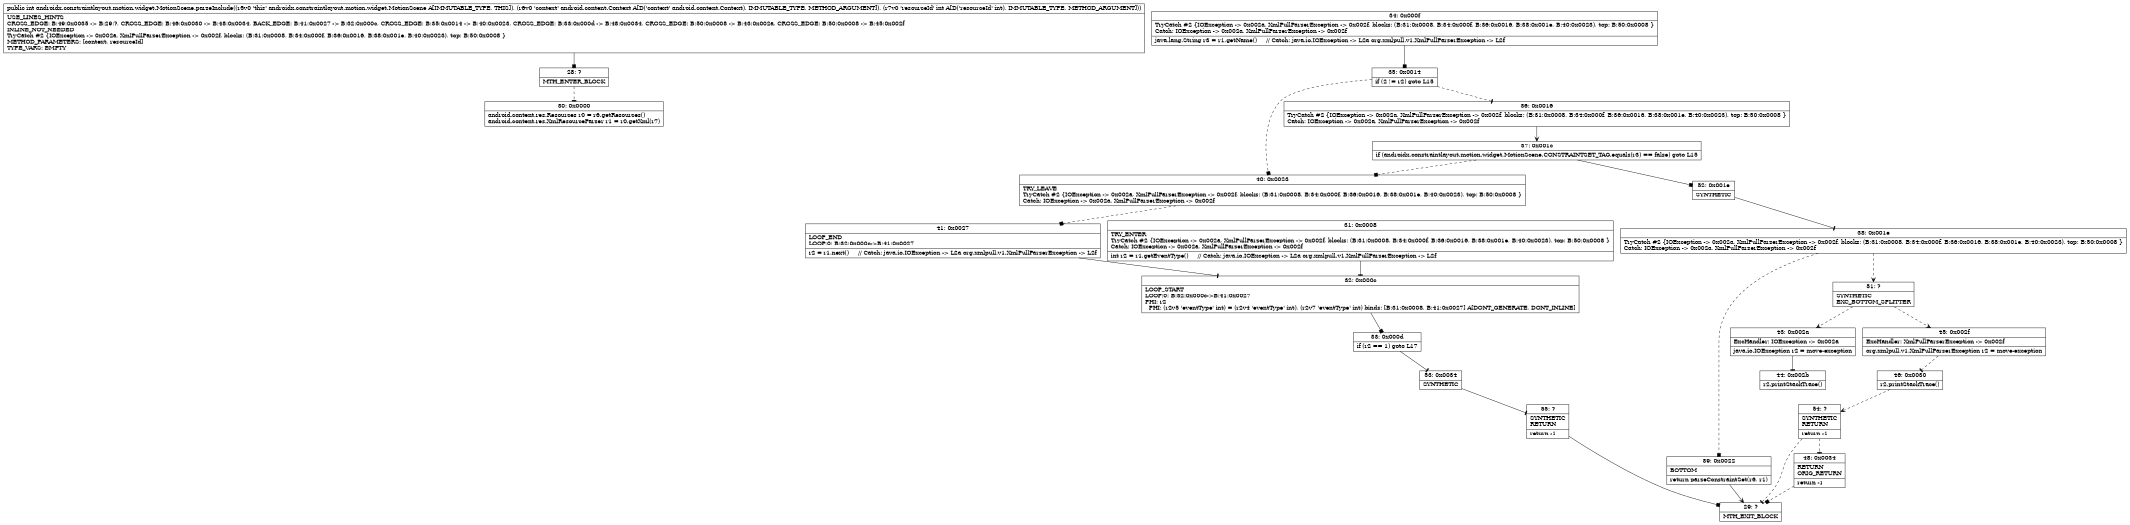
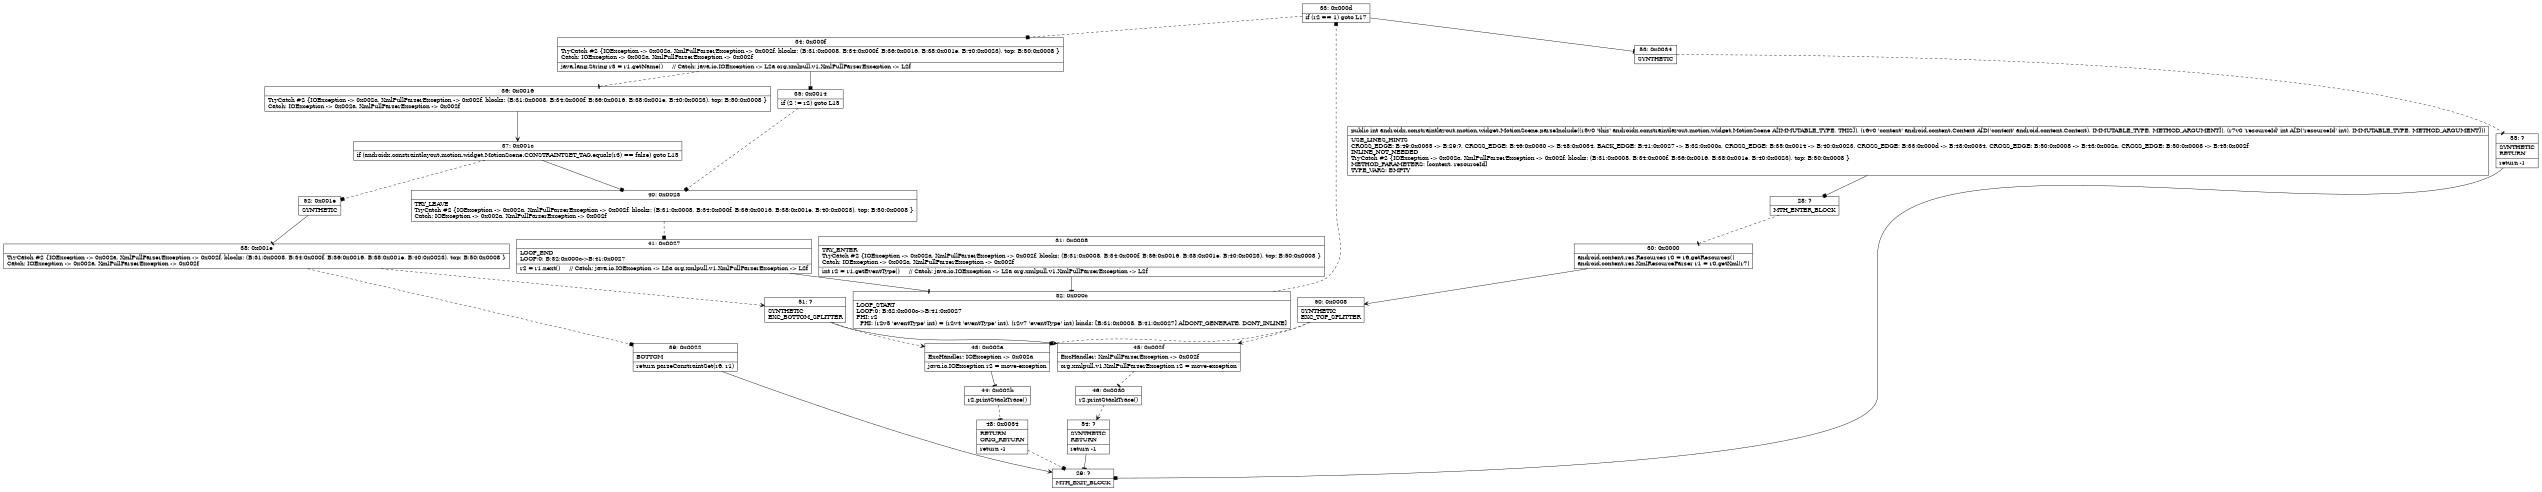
edge "33: 0x000d" -> "34: 0x000f": added
edge "35: 0x0014" -> "36: 0x0016": now "34: 0x000f" -> "36: 0x0016"
edge "37: 0x001c" -> "40: 0x0023": style dashed -> solid
edge "37: 0x001c" -> "52: 0x001e": style solid -> dashed
node "50: 0x0008": added
edge "51: ?" -> "45: 0x002f": style dashed -> solid
edge "32: 0x000c" -> "33: 0x000d": style solid -> dashed
edge "53: 0x0034" -> "55: ?": style solid -> dashed
edge "54: ?" -> "48: 0x0034": now "44: 0x002b" -> "48: 0x0034"
edge "54: ?" -> "29: ?": style dashed -> solid
